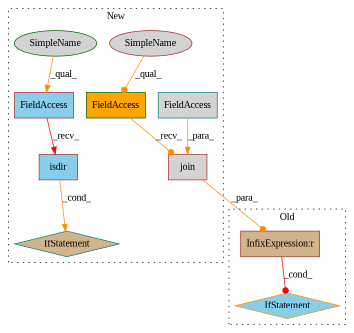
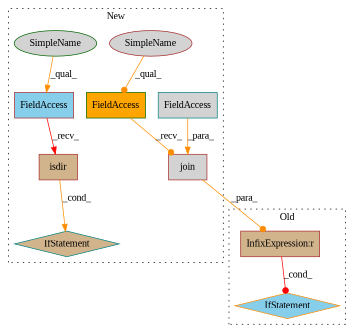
node "isdir": fillcolor skyblue -> tan
